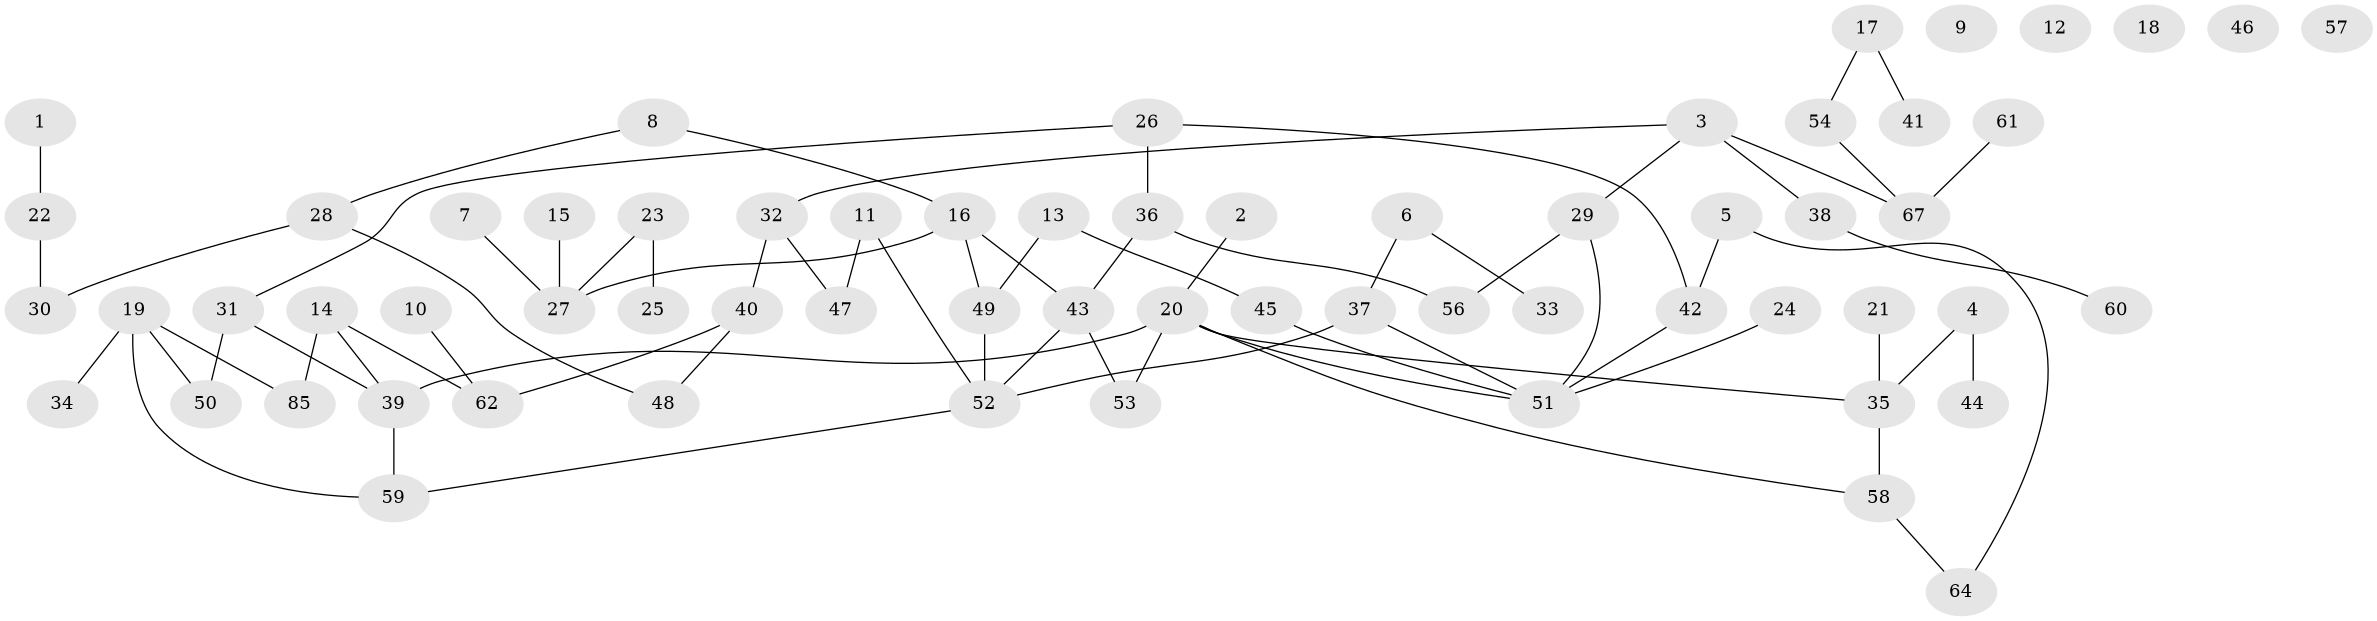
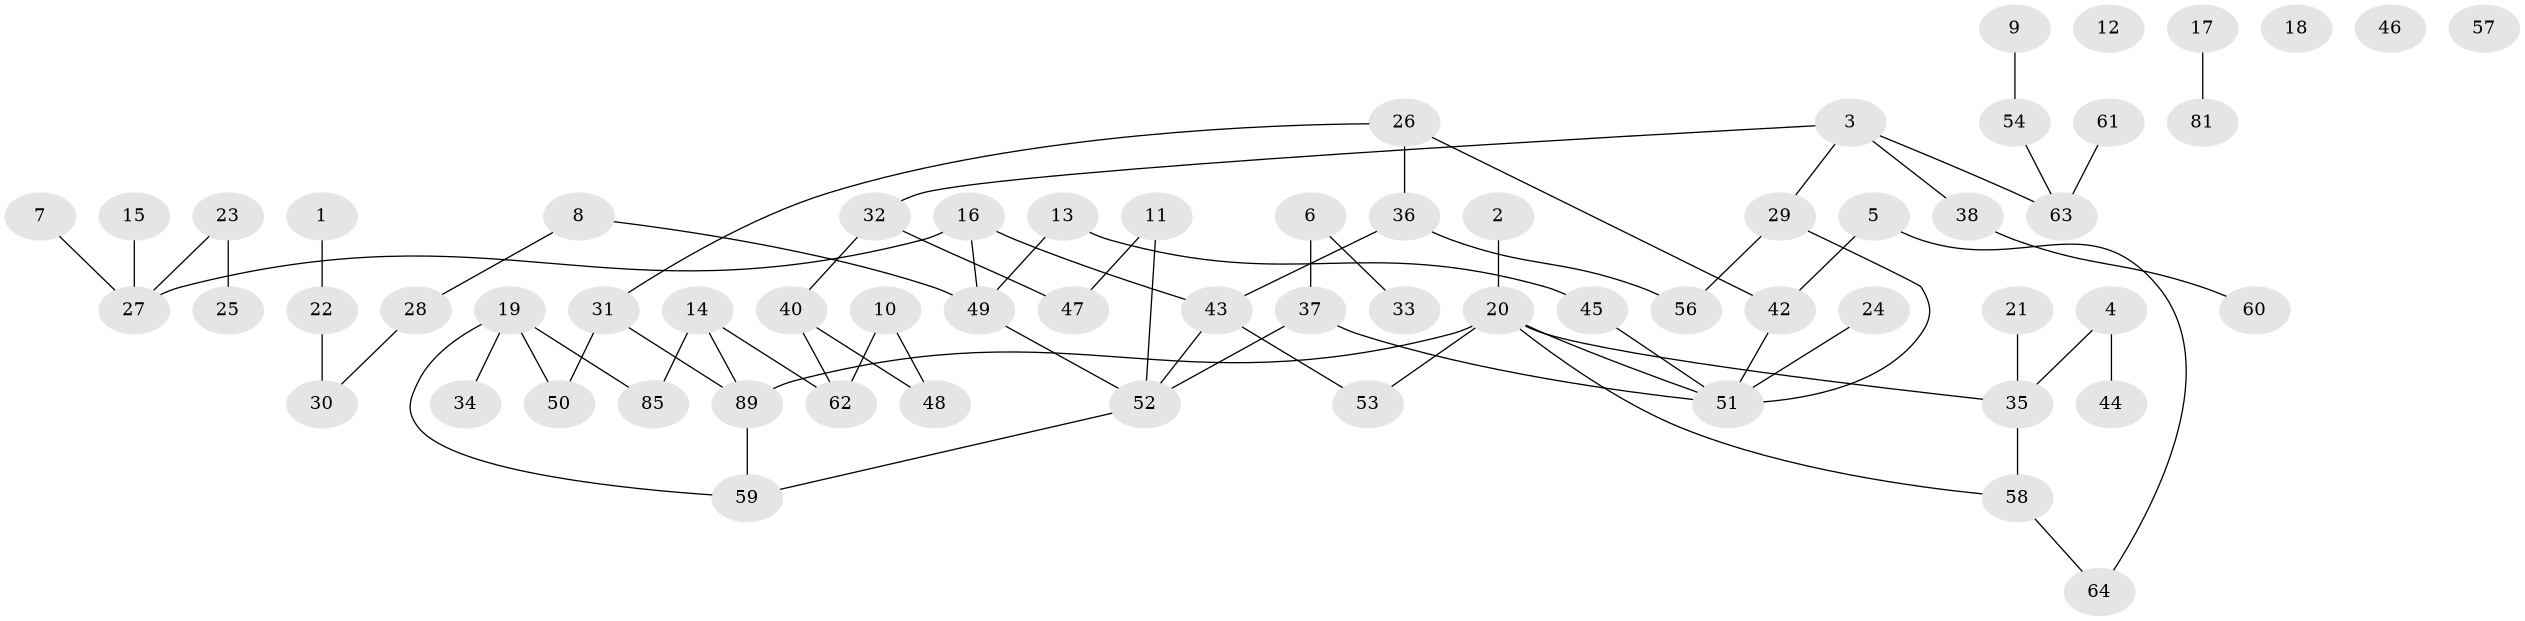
edge "17" -- "54": now "9" -- "54"
node "41": label "41" -> "81"
edge "8" -- "16": now "8" -- "49"
node "67": label "67" -> "63"
edge "28" -- "48": now "10" -- "48"
node "39": label "39" -> "89"
